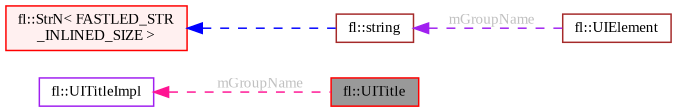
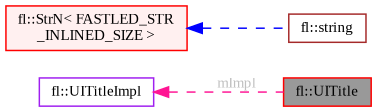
node "fl::UIElement": removed
edge "fl::UITitle" -> "fl::UITitleImpl": label " mGroupName" -> " mImpl"
